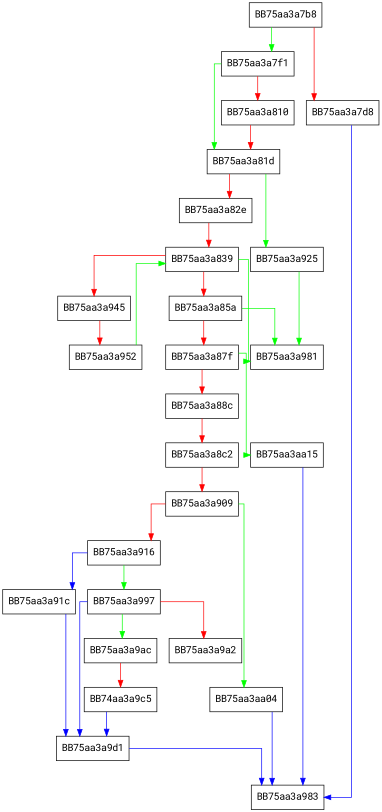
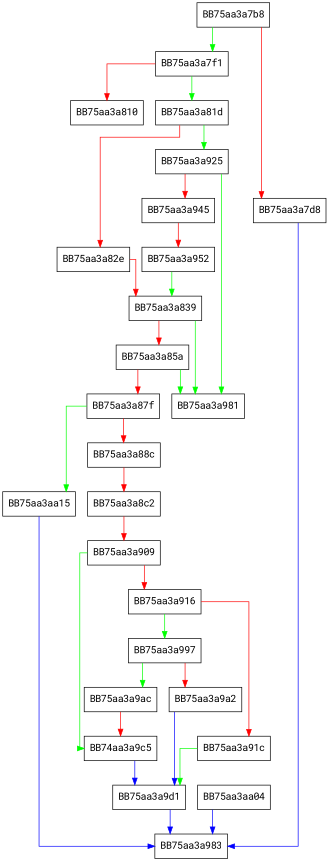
edge "BB75aa3a810" -> "BB75aa3a81d": removed
edge "BB75aa3a839" -> "BB75aa3a945": now "BB75aa3a925" -> "BB75aa3a945"
edge "BB75aa3a916" -> "BB75aa3a91c": color blue -> red
edge "BB75aa3a909" -> "BB75aa3aa04": now "BB75aa3a909" -> "BB74aa3a9c5"
edge "BB75aa3a997" -> "BB75aa3a9d1": now "BB75aa3a9a2" -> "BB75aa3a9d1"
edge "BB75aa3a91c" -> "BB75aa3a9d1": color blue -> green
